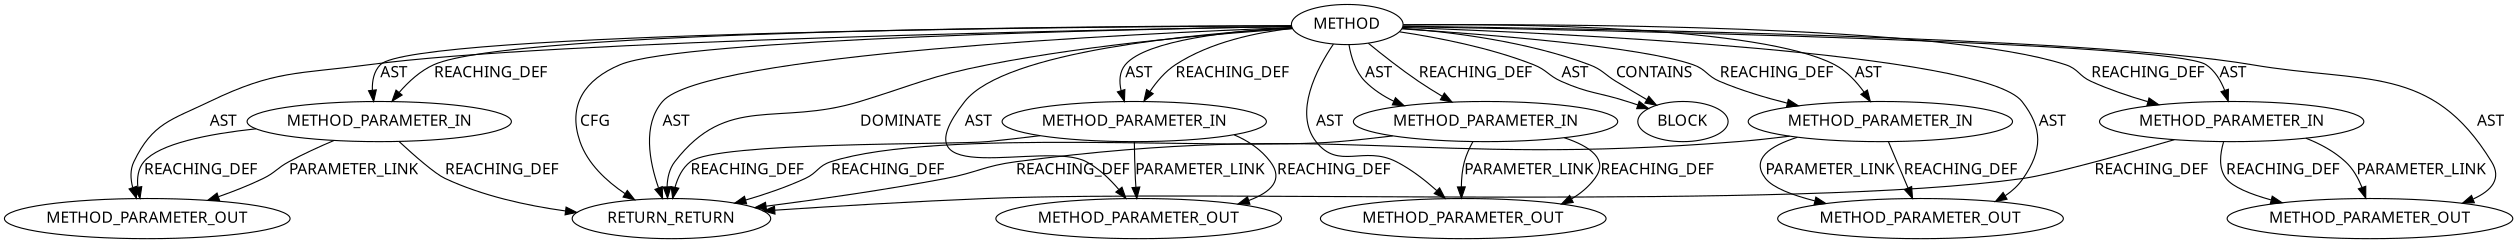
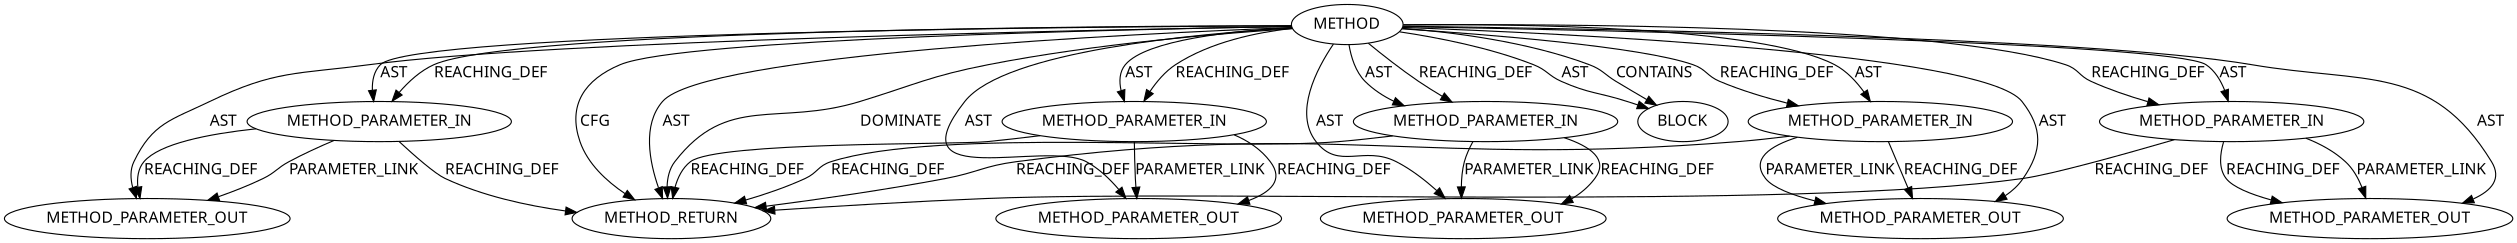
node "RETURN_RETURN": label "RETURN_RETURN" -> "METHOD_RETURN"
